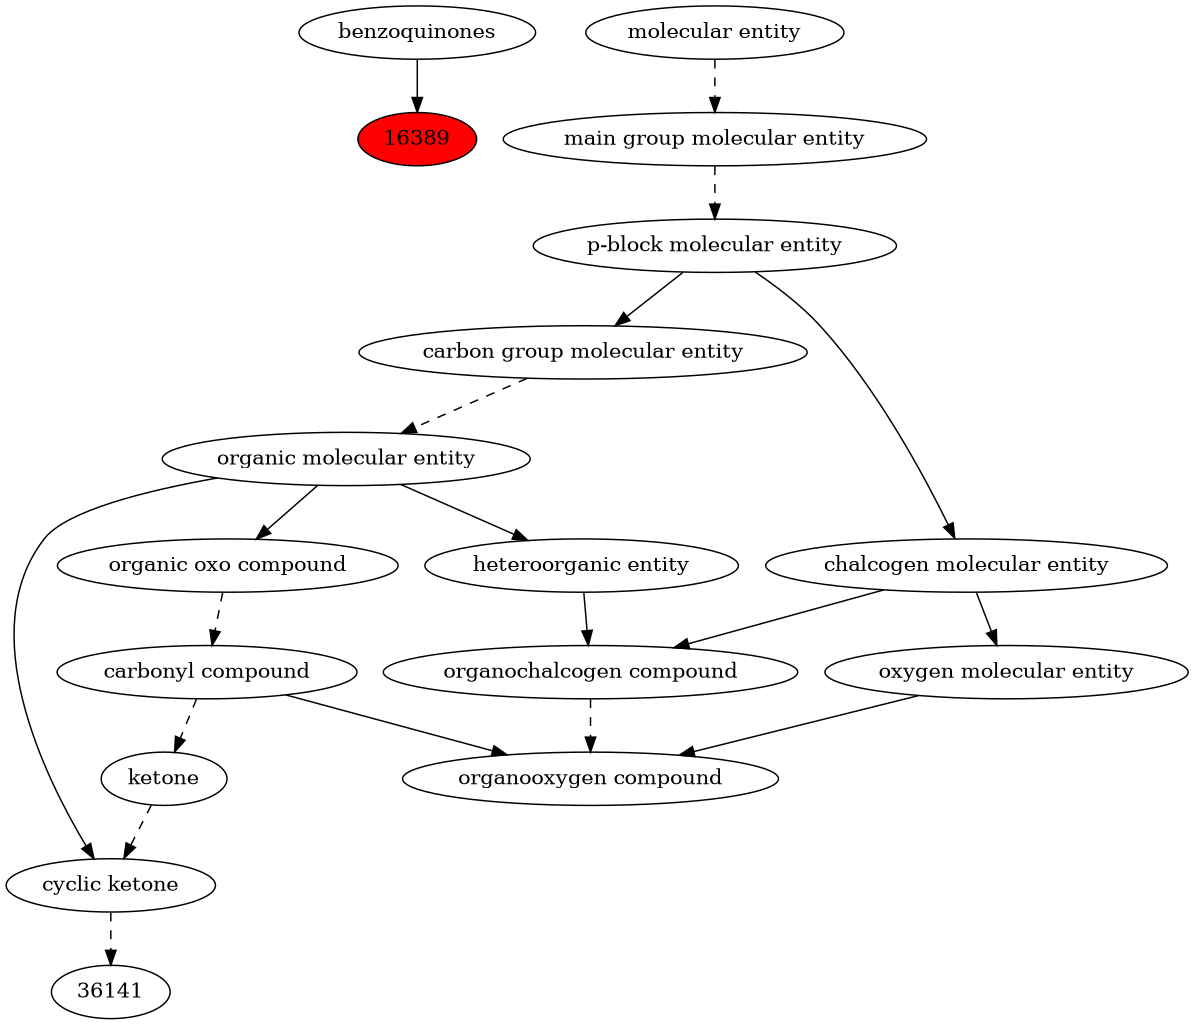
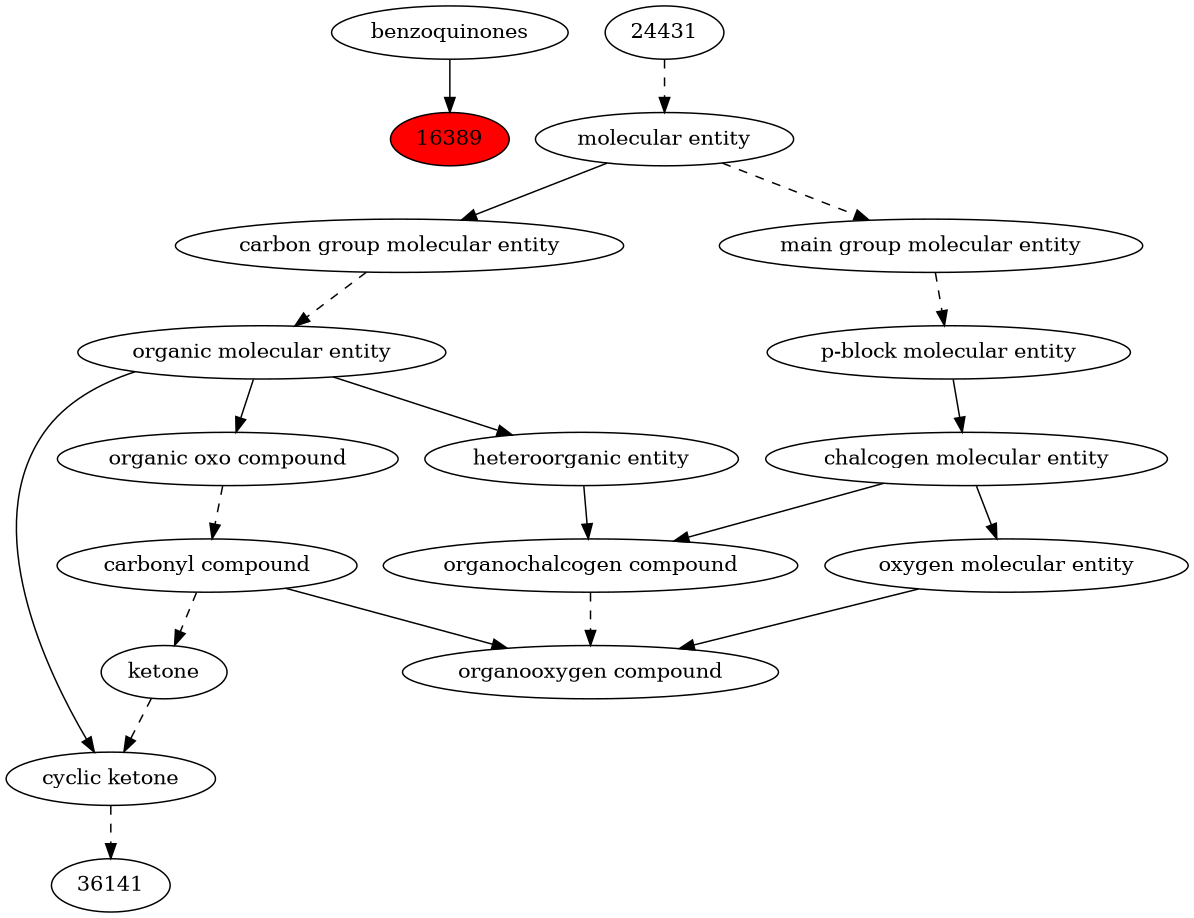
node "24431": added
edge "p-block molecular entity" -> "carbon group molecular entity": now "molecular entity" -> "carbon group molecular entity"
